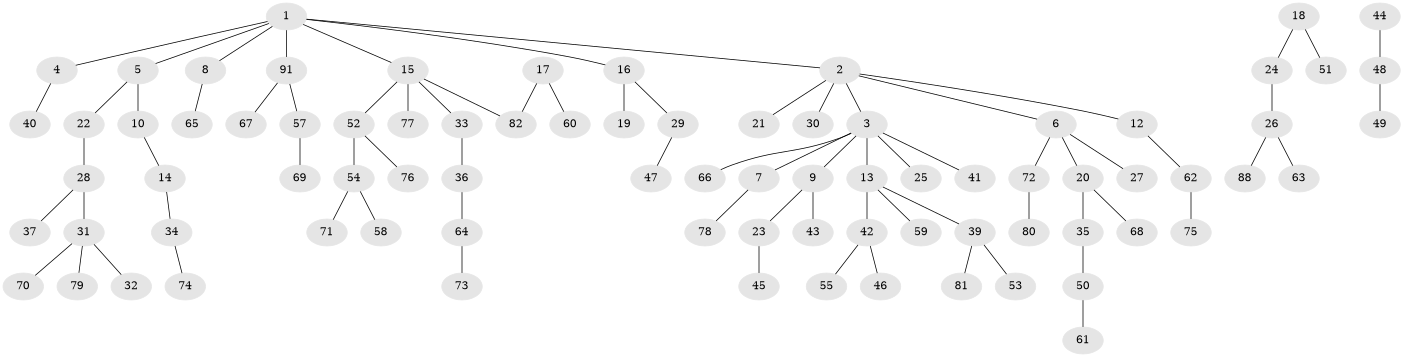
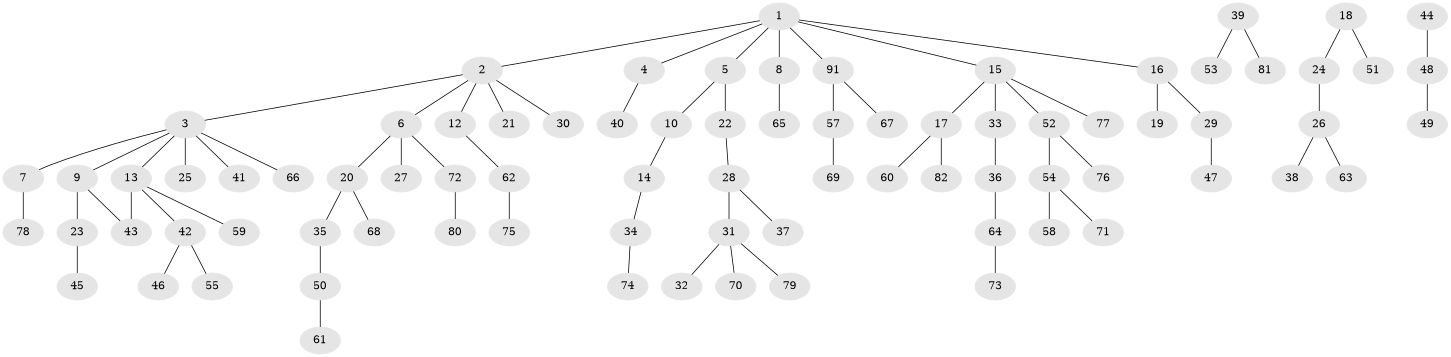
edge "15" -- "82": now "15" -- "17"
node "88": label "88" -> "38"
edge "13" -- "39": now "13" -- "43"
